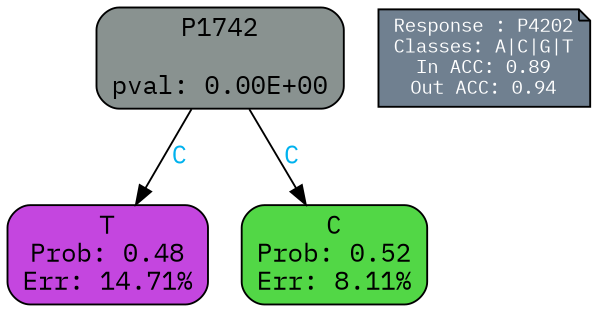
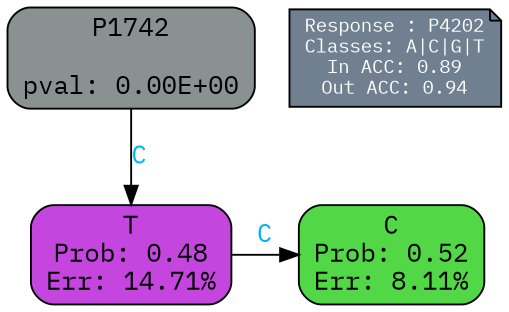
edge "P1742 pval: 0.00E+00" -> "C Prob: 0.52 Err: 8.11%": now "T Prob: 0.48 Err: 14.71%" -> "C Prob: 0.52 Err: 8.11%"
